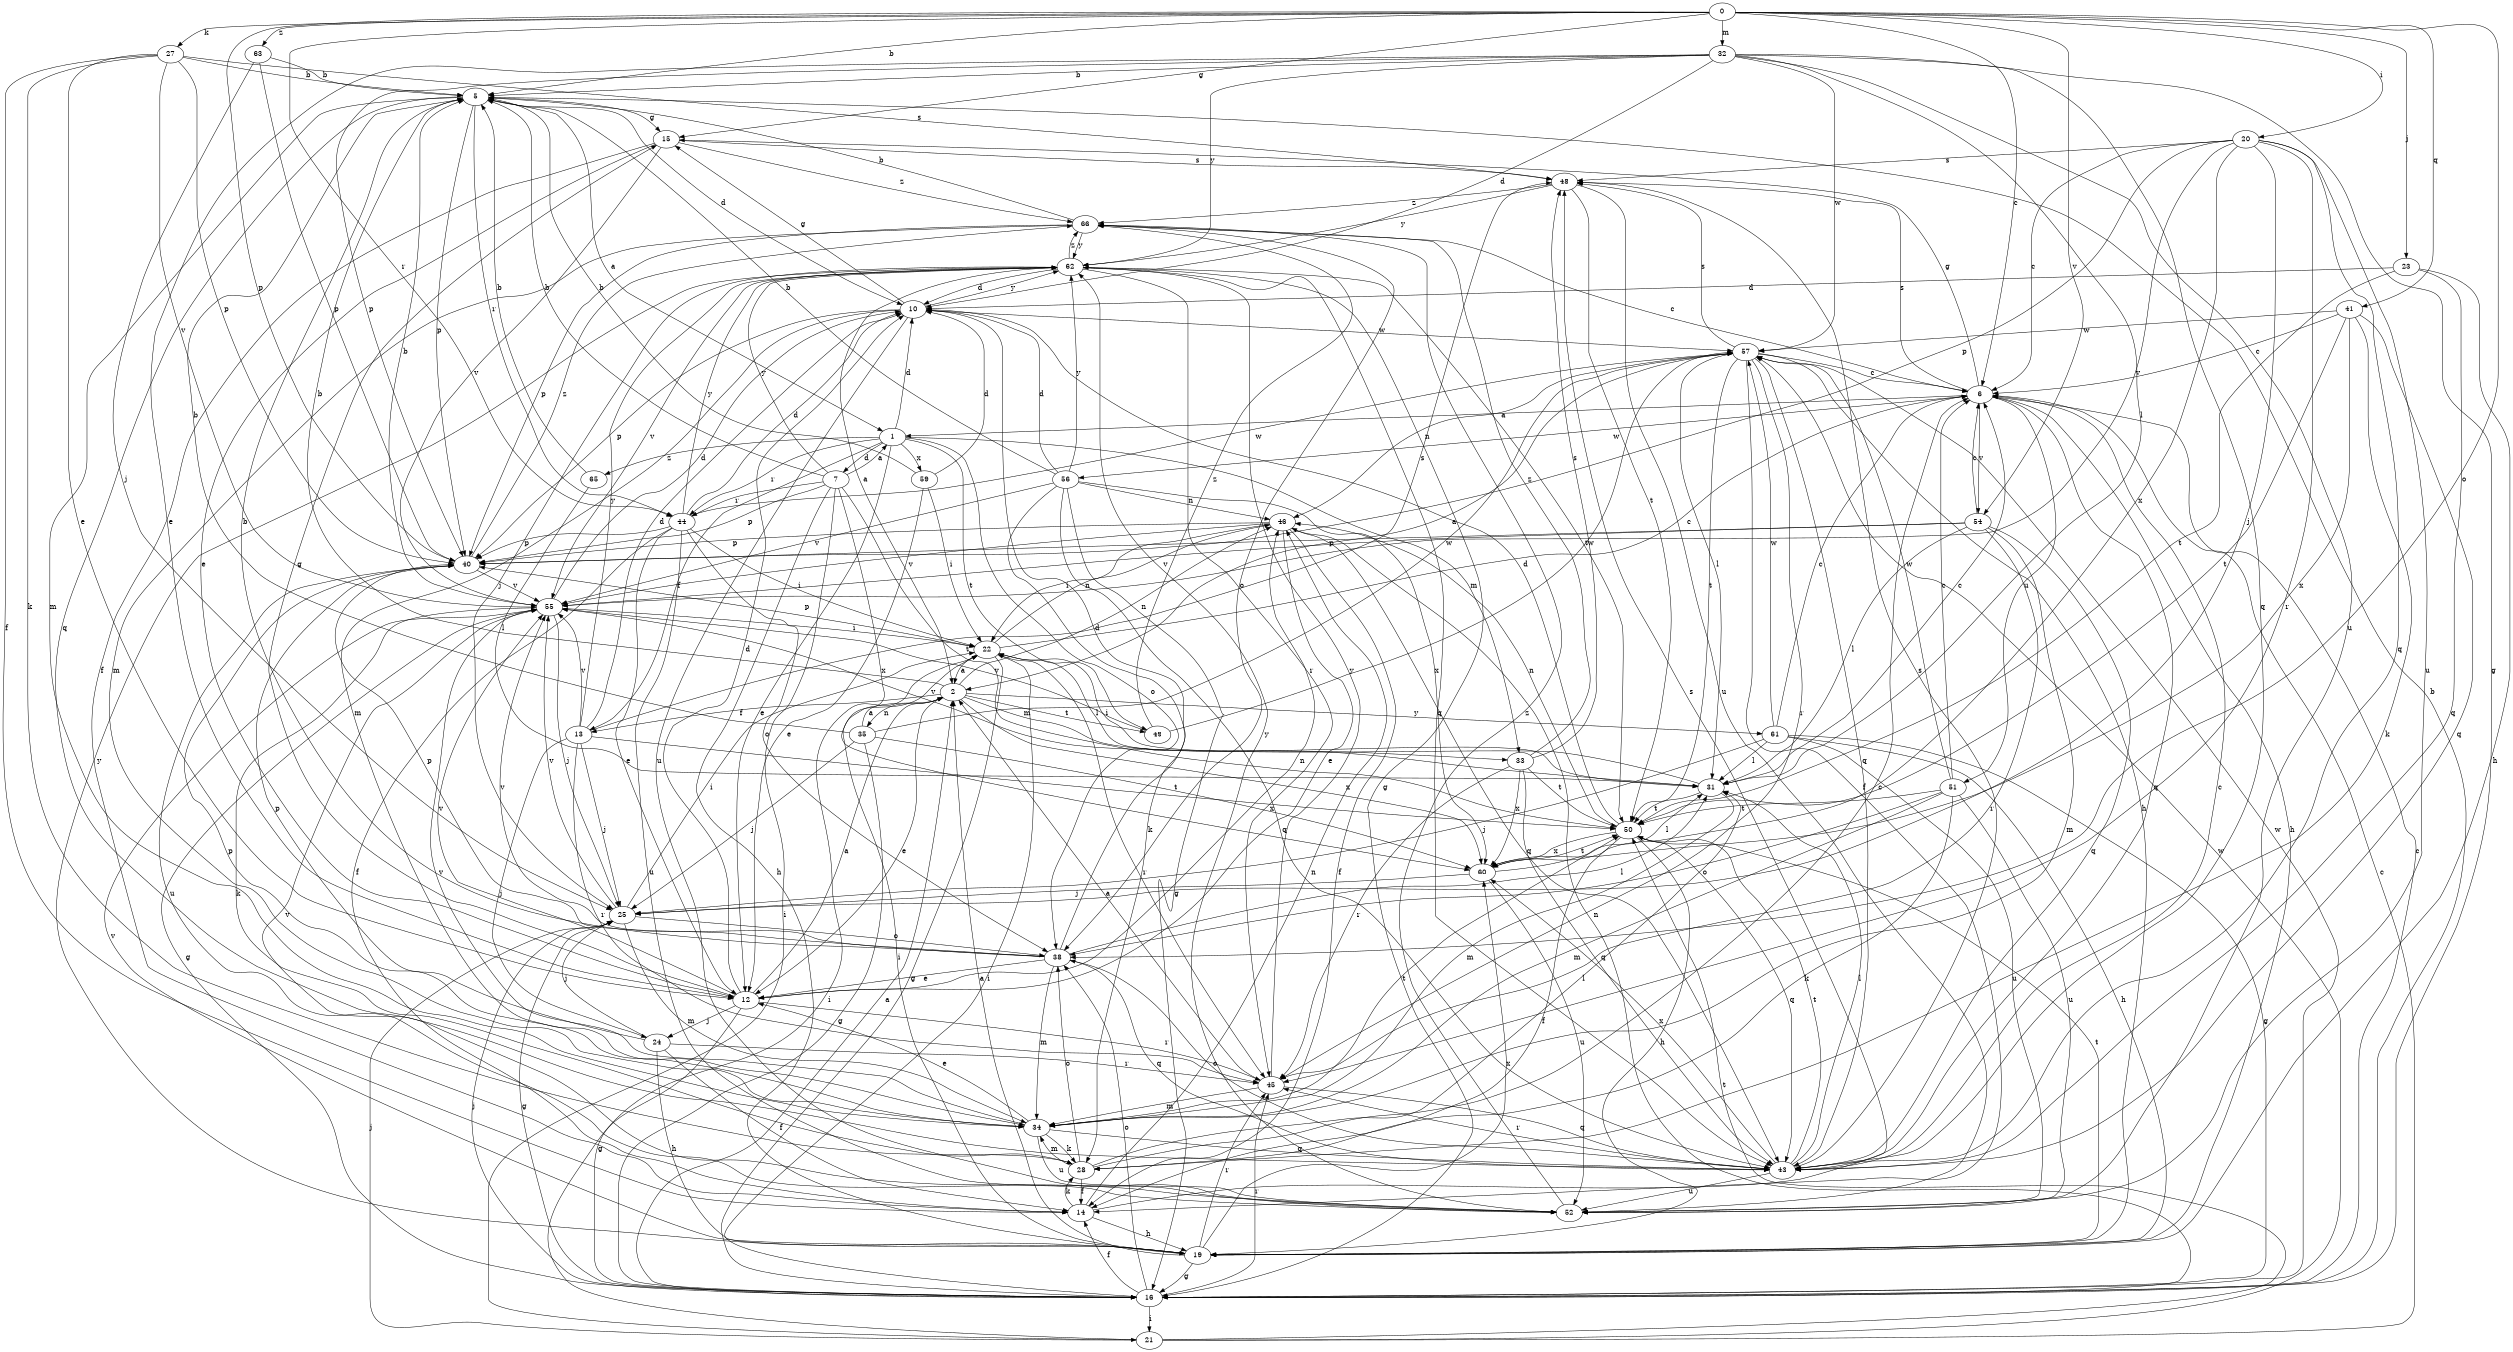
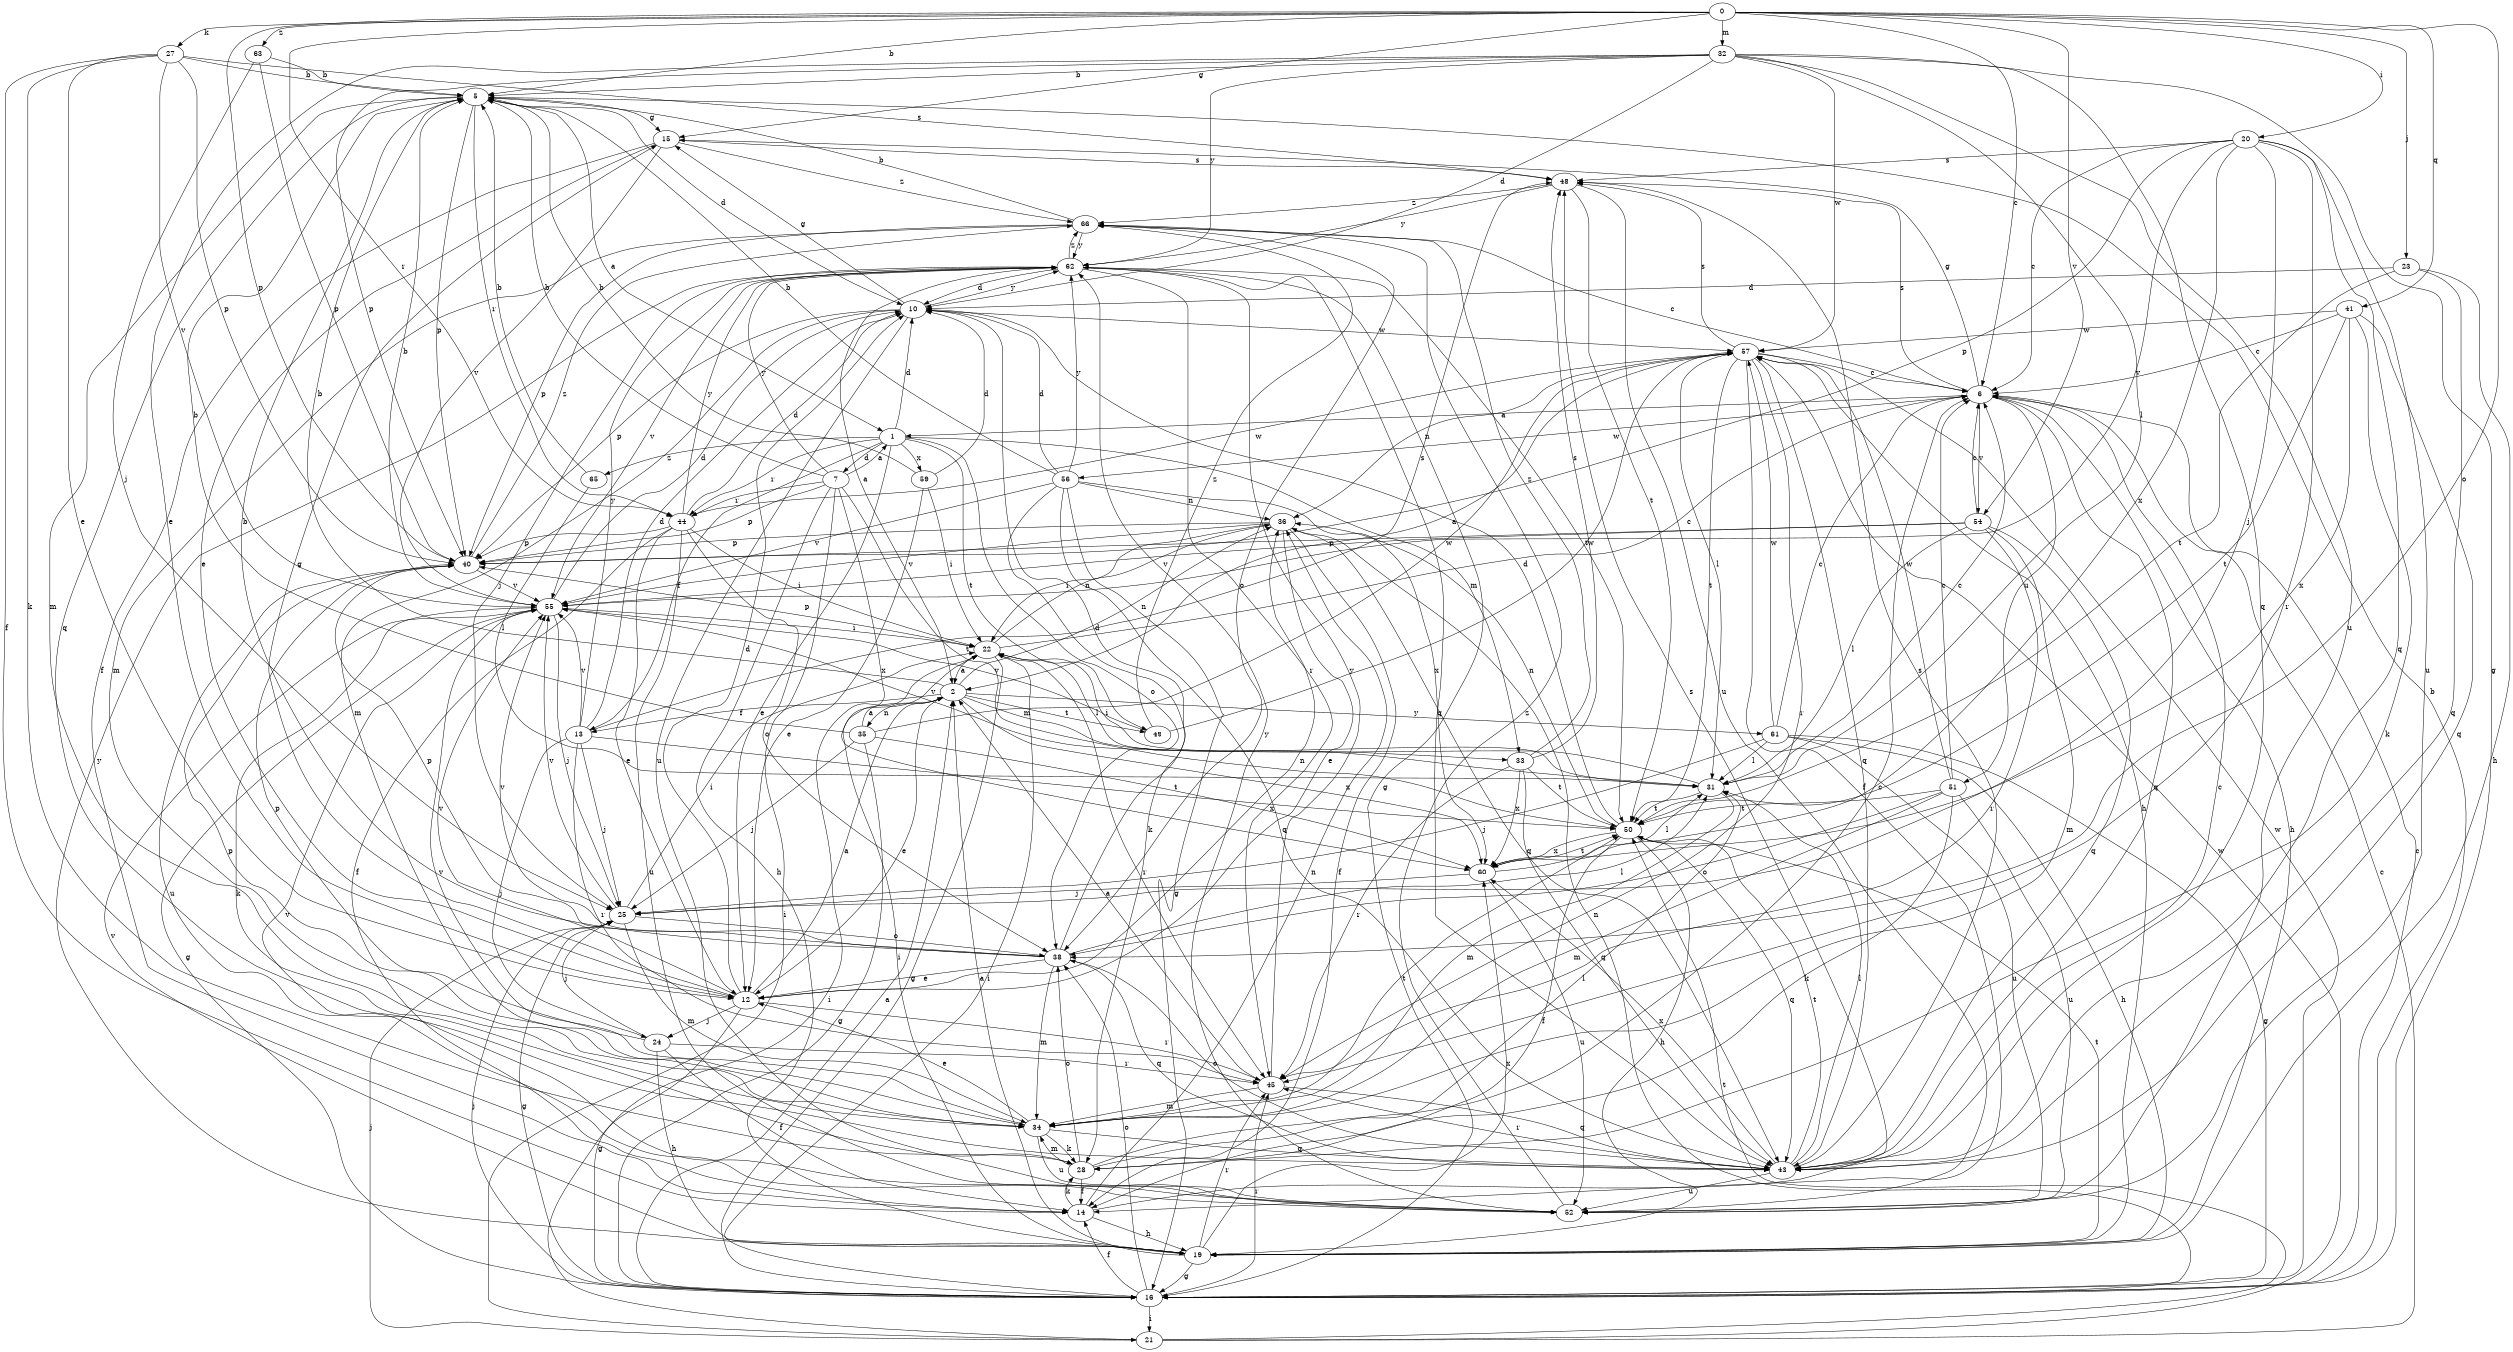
node "46": label "46" -> "36"
